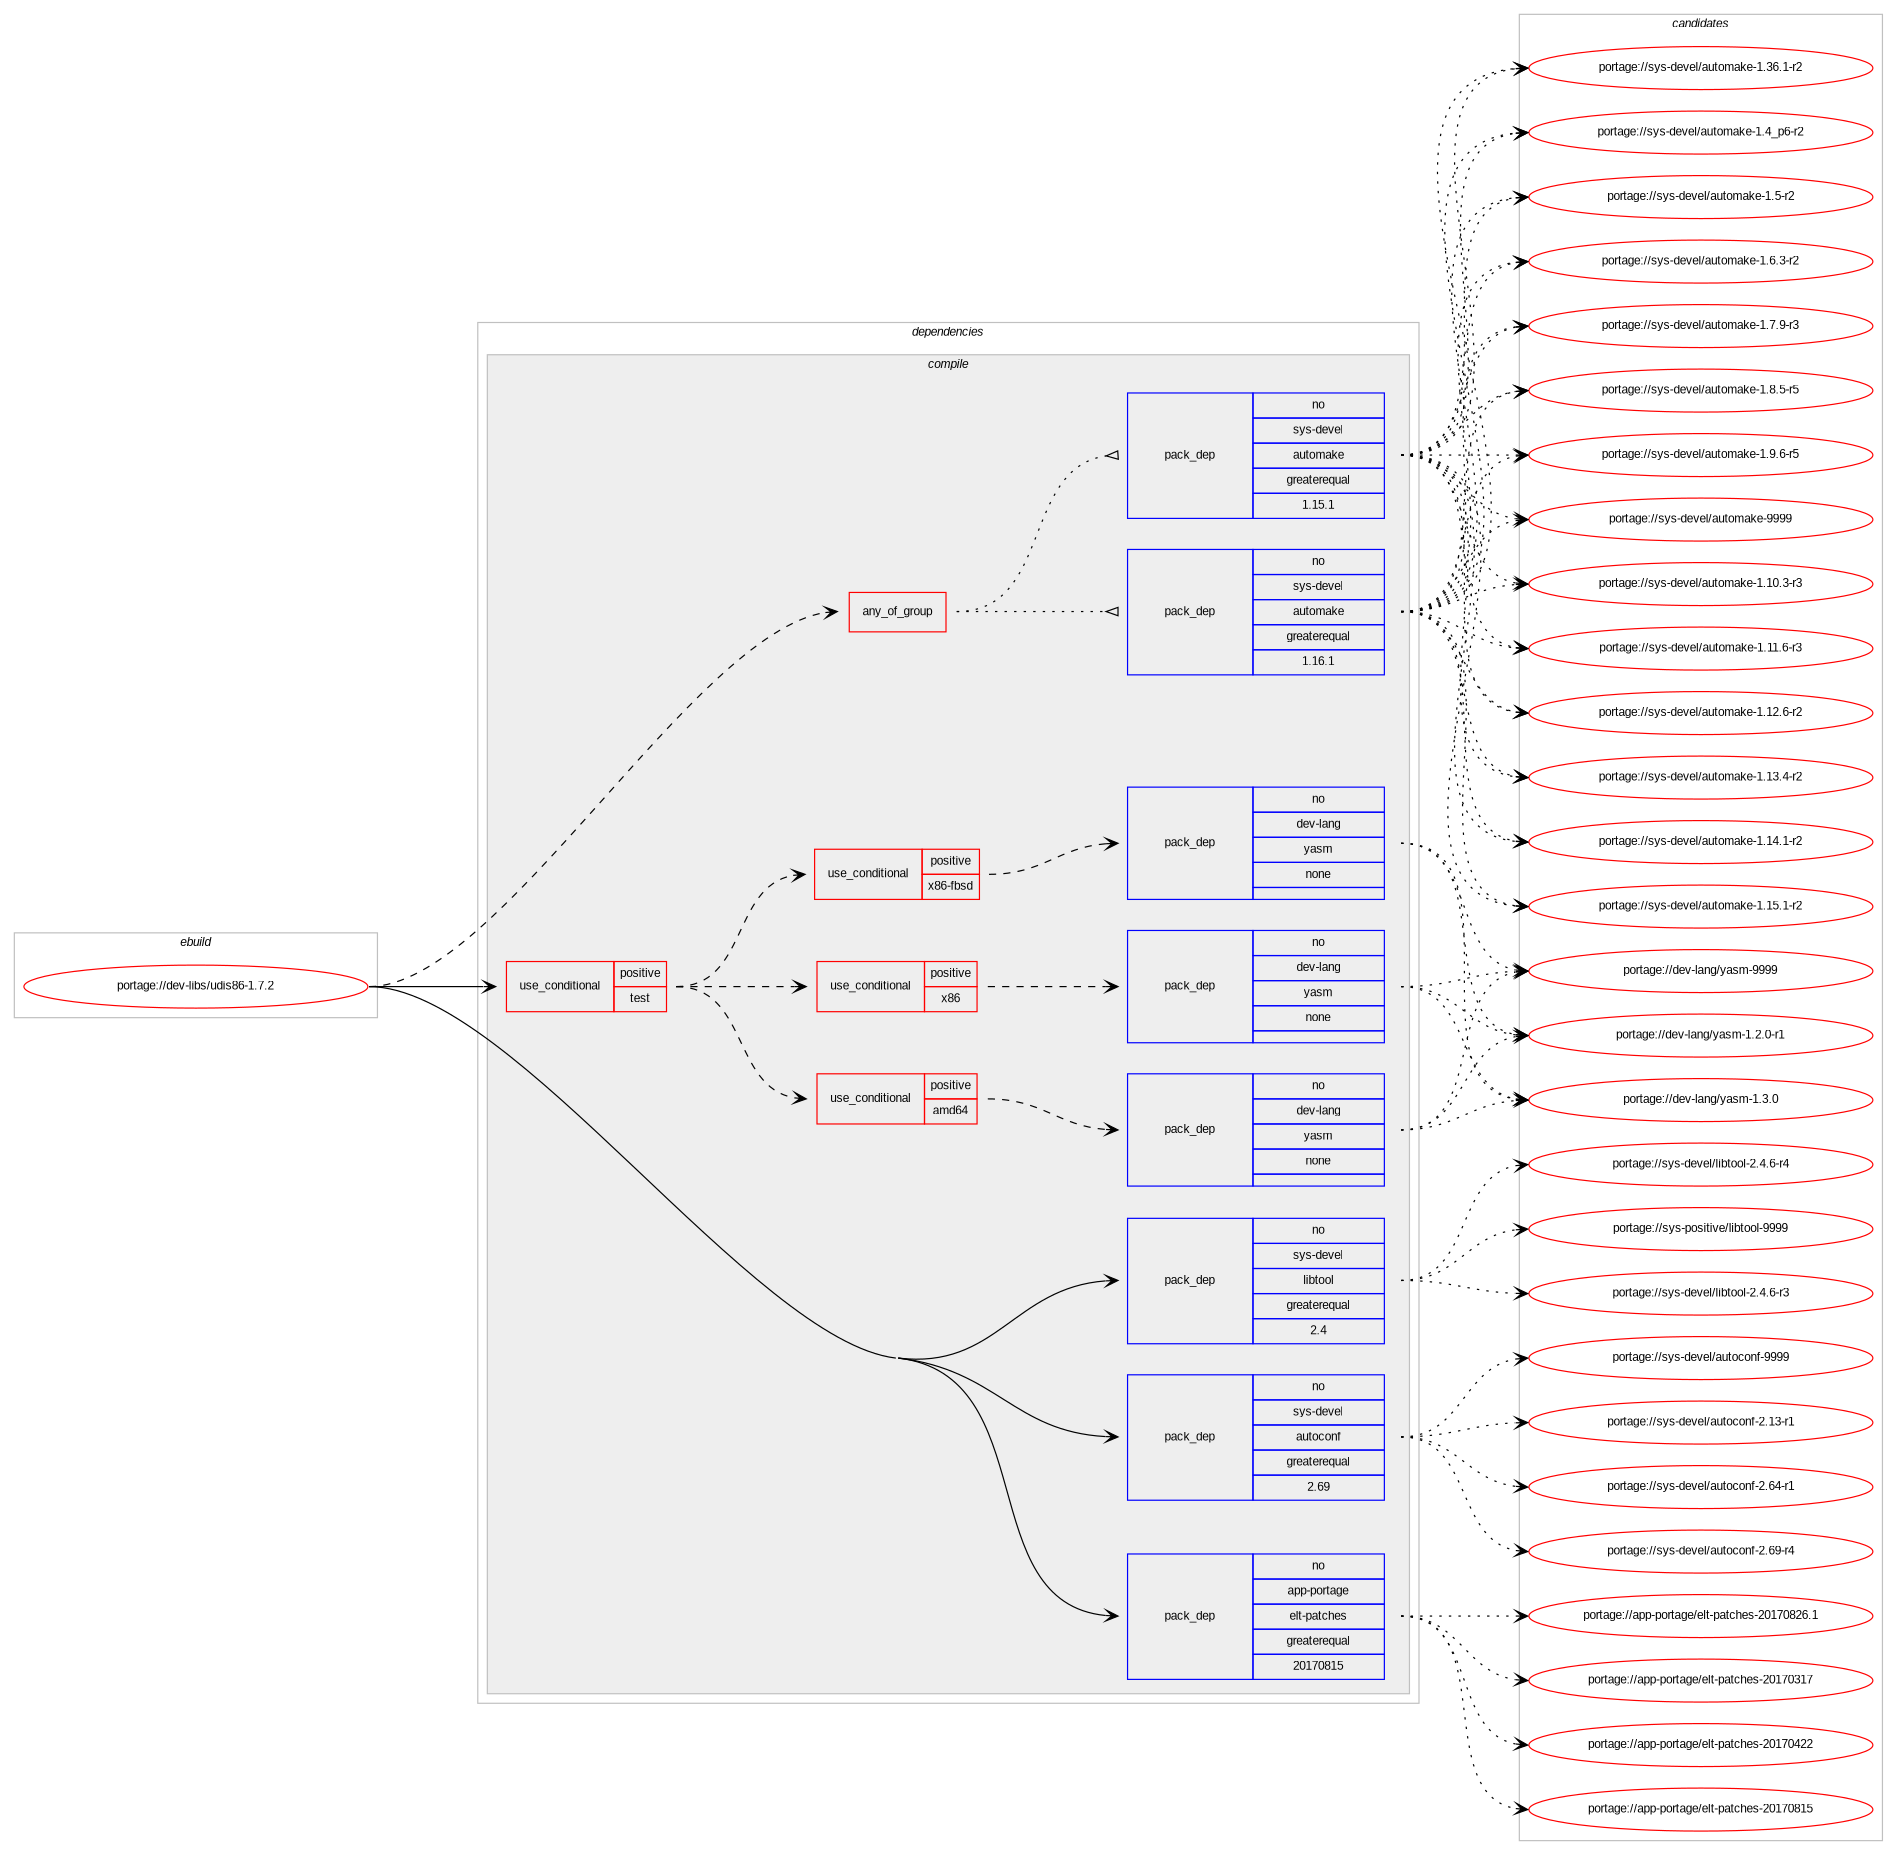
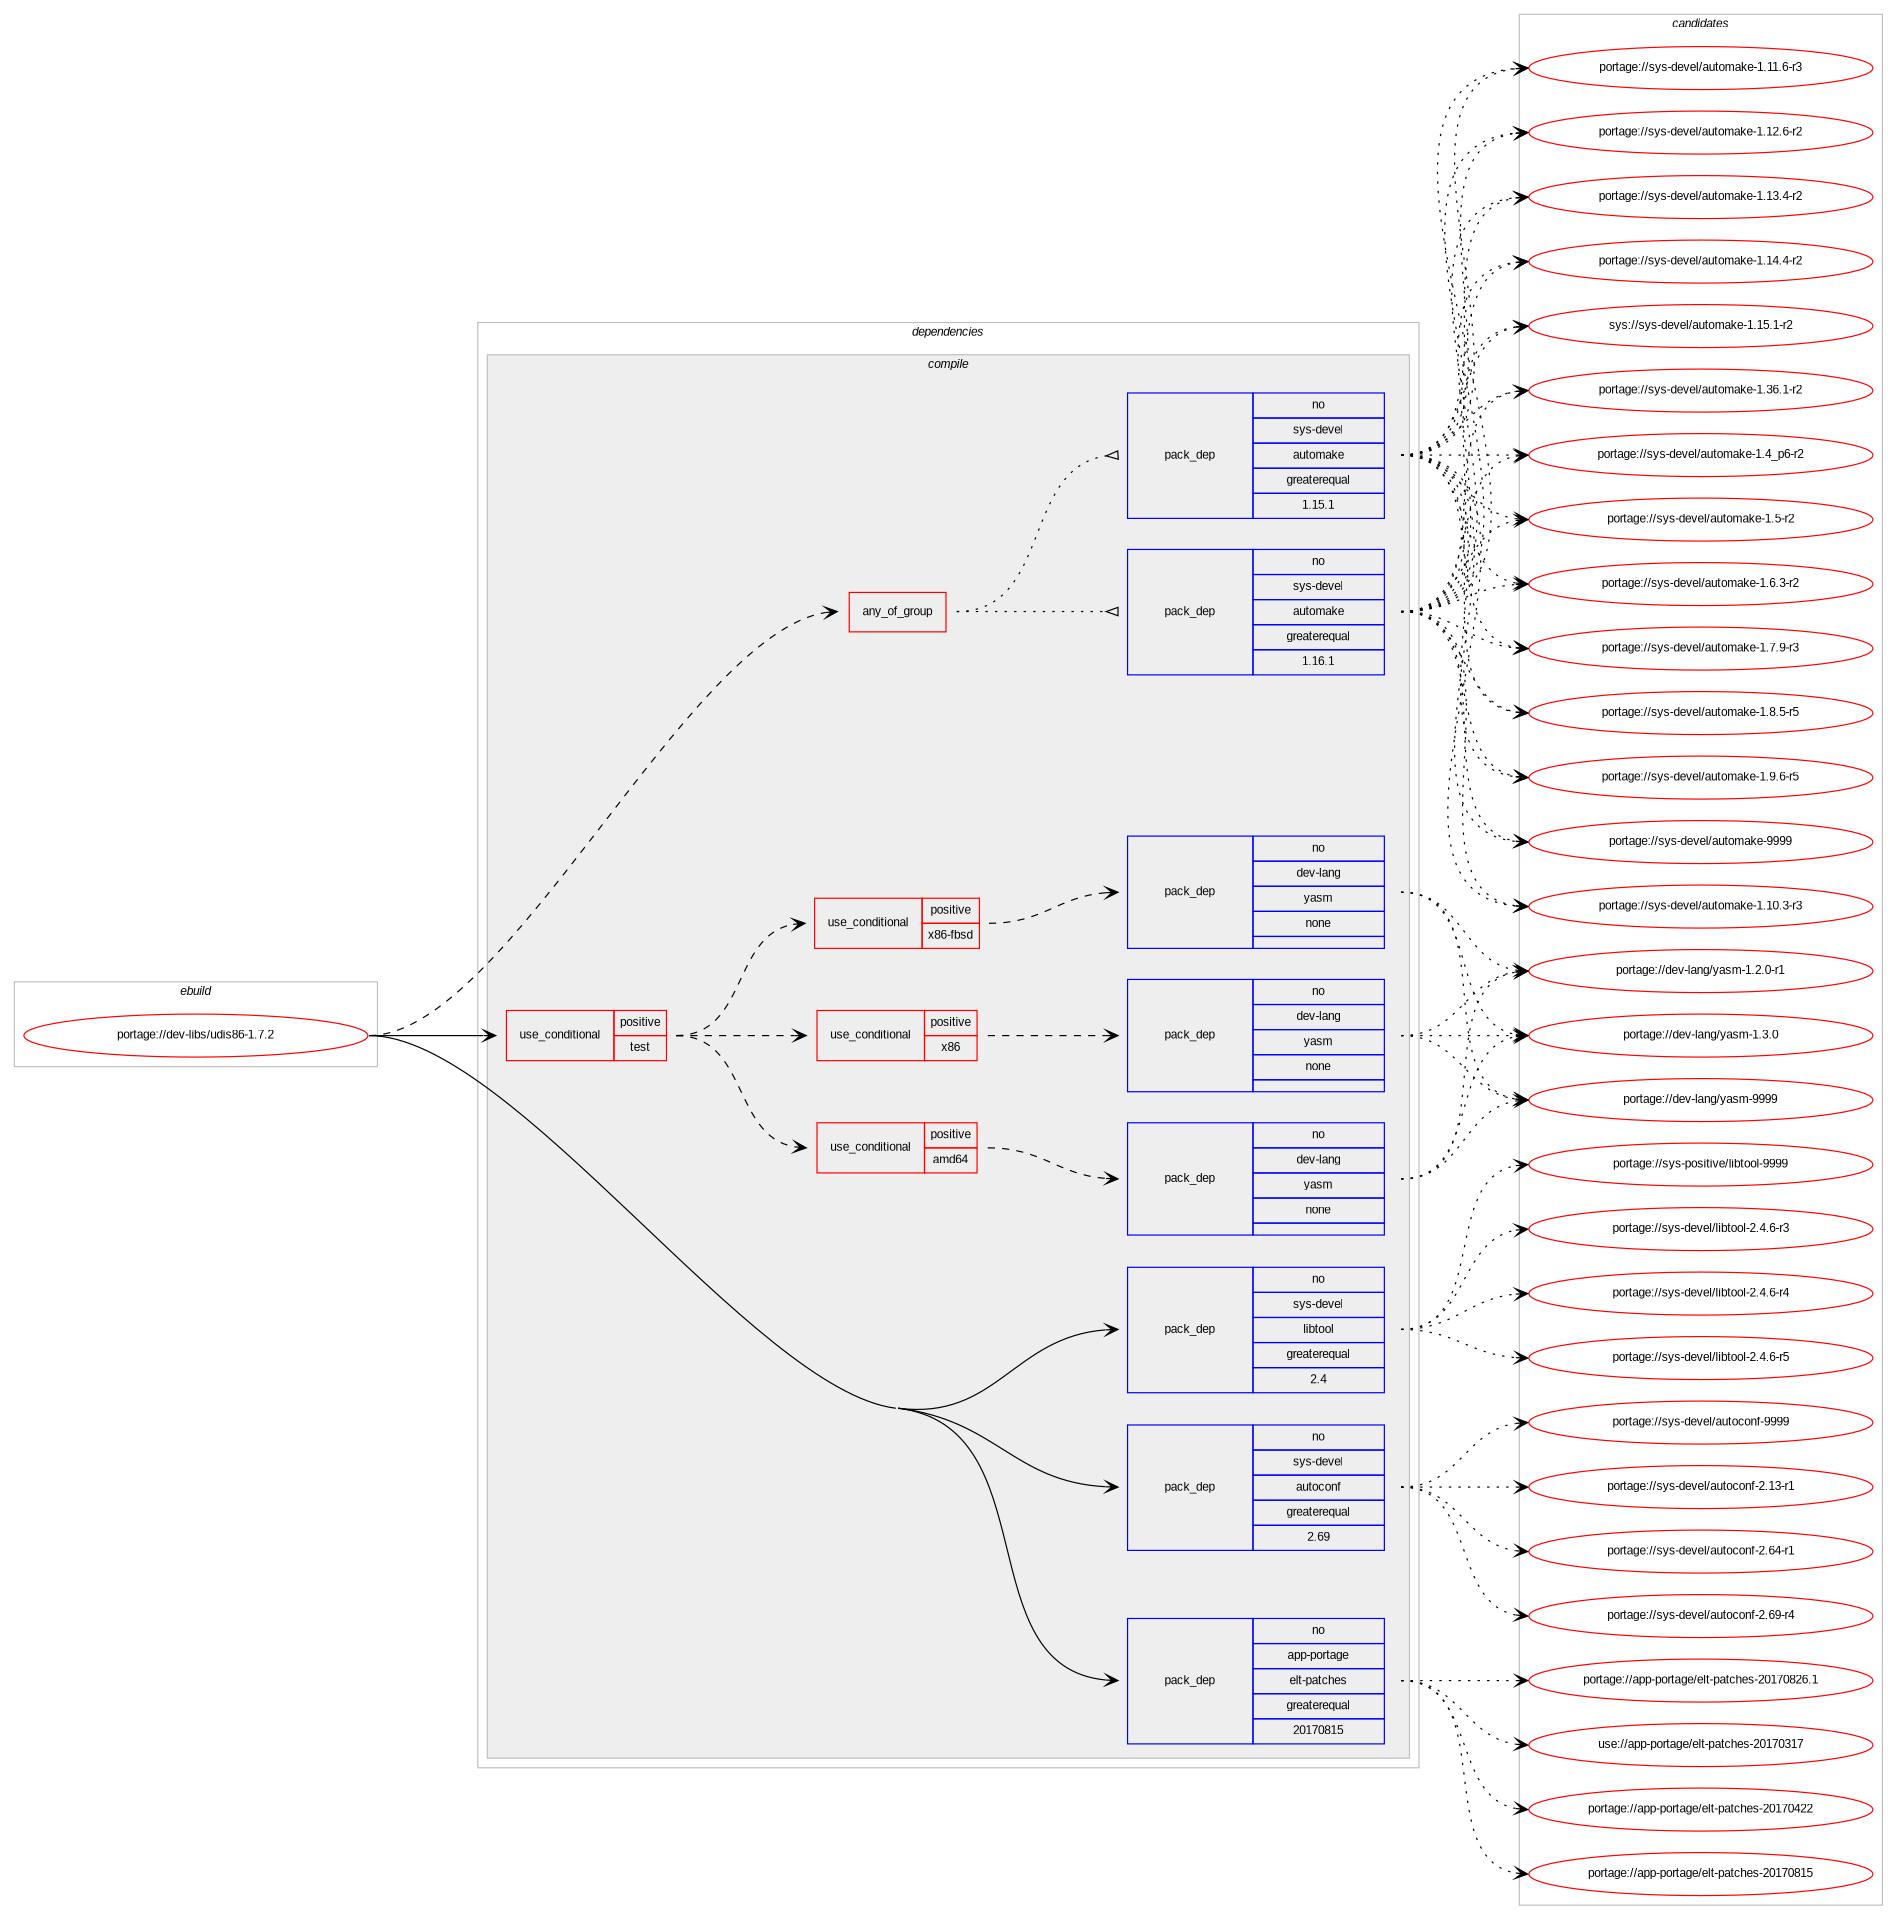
node "portage://sys-devel/automake-1.14.1-r2": label "portage://sys-devel/automake-1.14.1-r2" -> "portage://sys-devel/automake-1.14.4-r2"
node "portage://sys-devel/automake-1.15.1-r2": label "portage://sys-devel/automake-1.15.1-r2" -> "sys://sys-devel/automake-1.15.1-r2"
node "portage://sys-devel/libtool-2.4.6-r5": added
node "portage://app-portage/elt-patches-20170317": label "portage://app-portage/elt-patches-20170317" -> "use://app-portage/elt-patches-20170317"
